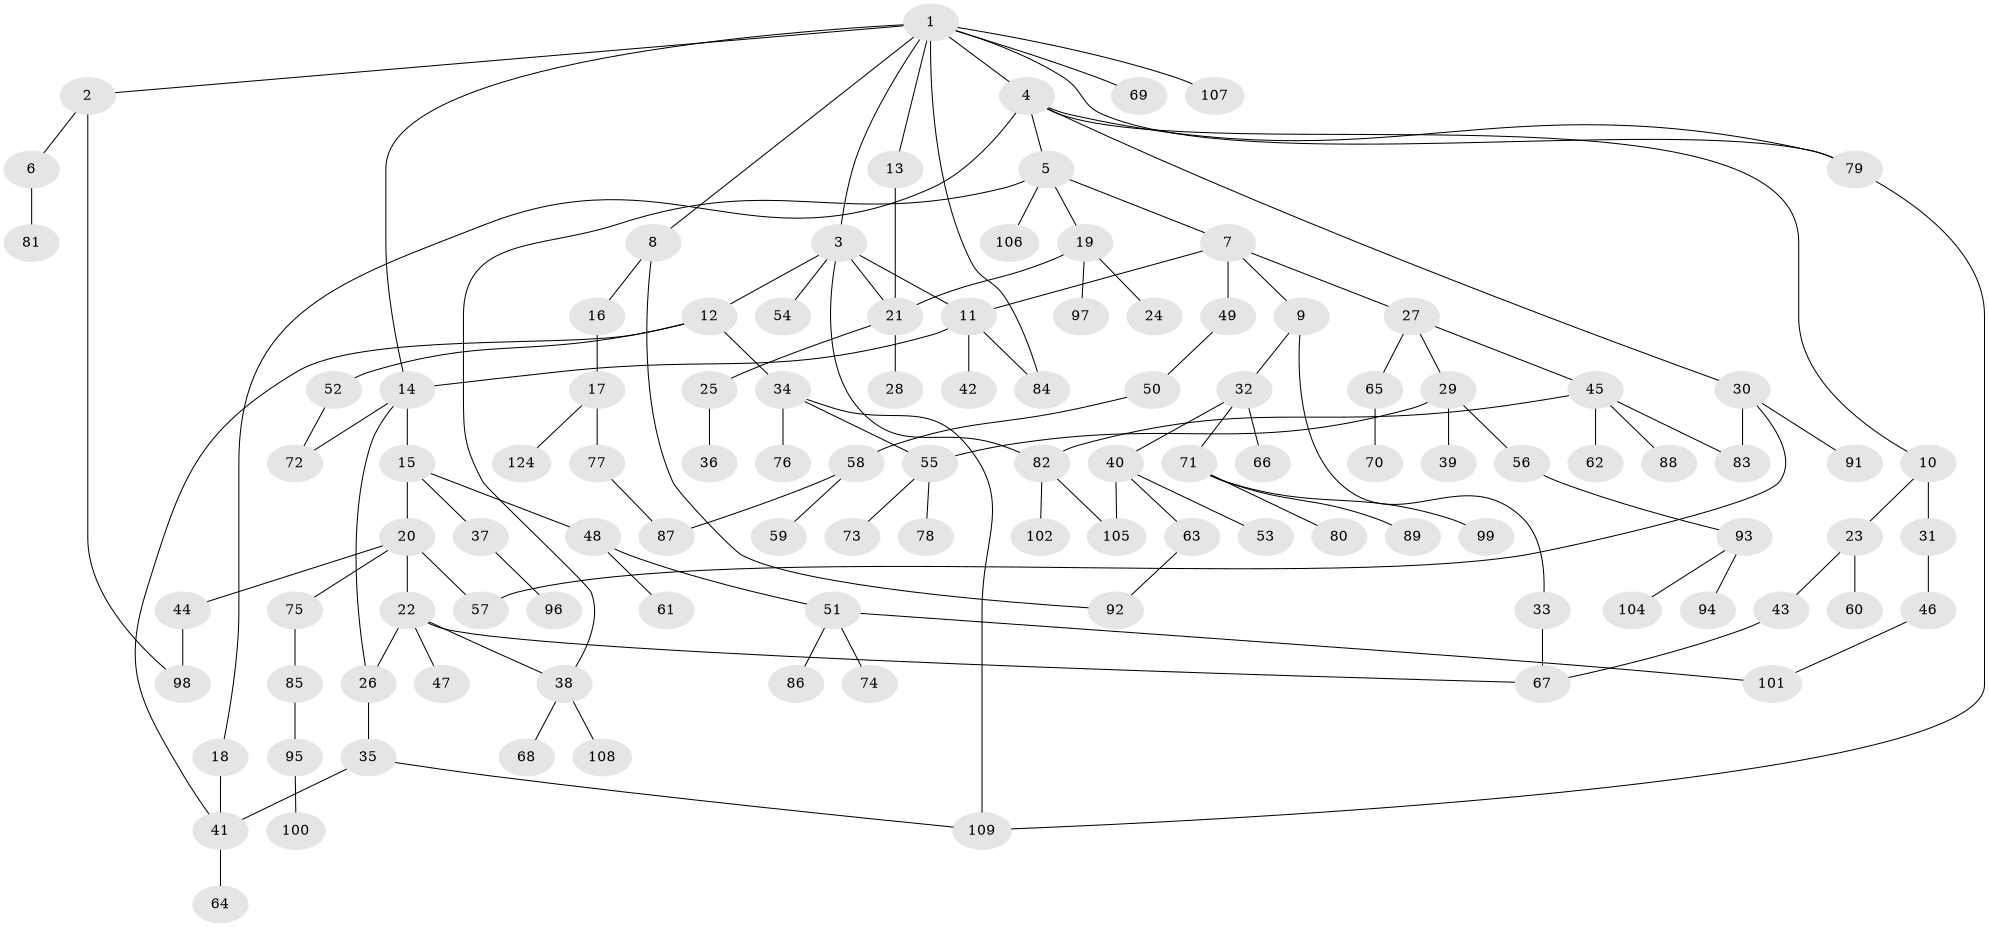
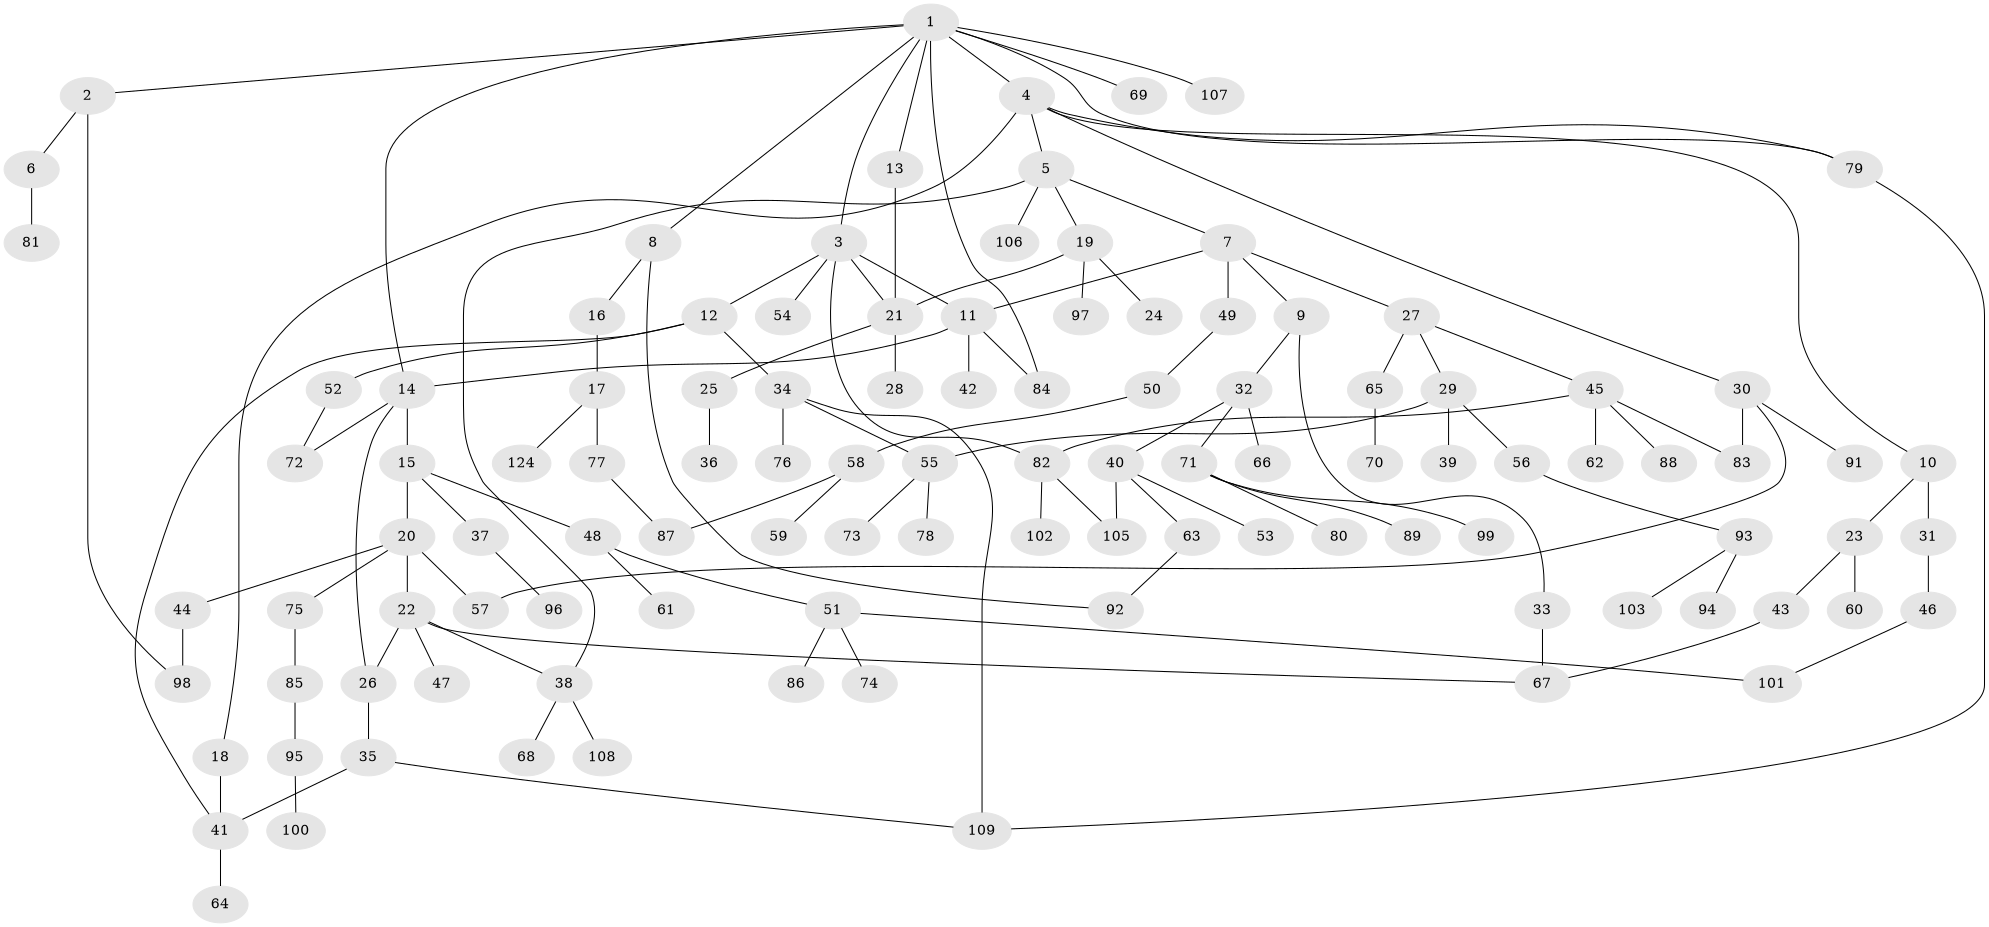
node "104": label "104" -> "103"
